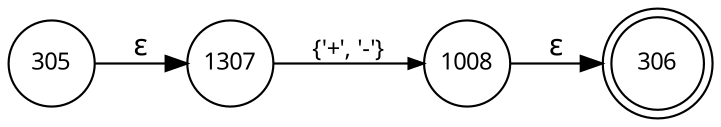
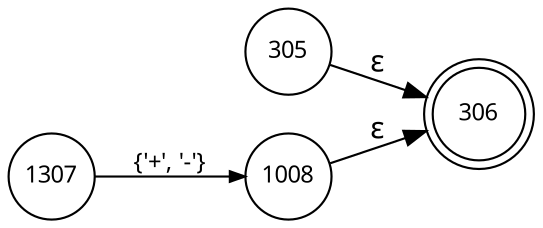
edge "305" -> "1307": now "305" -> "306"
